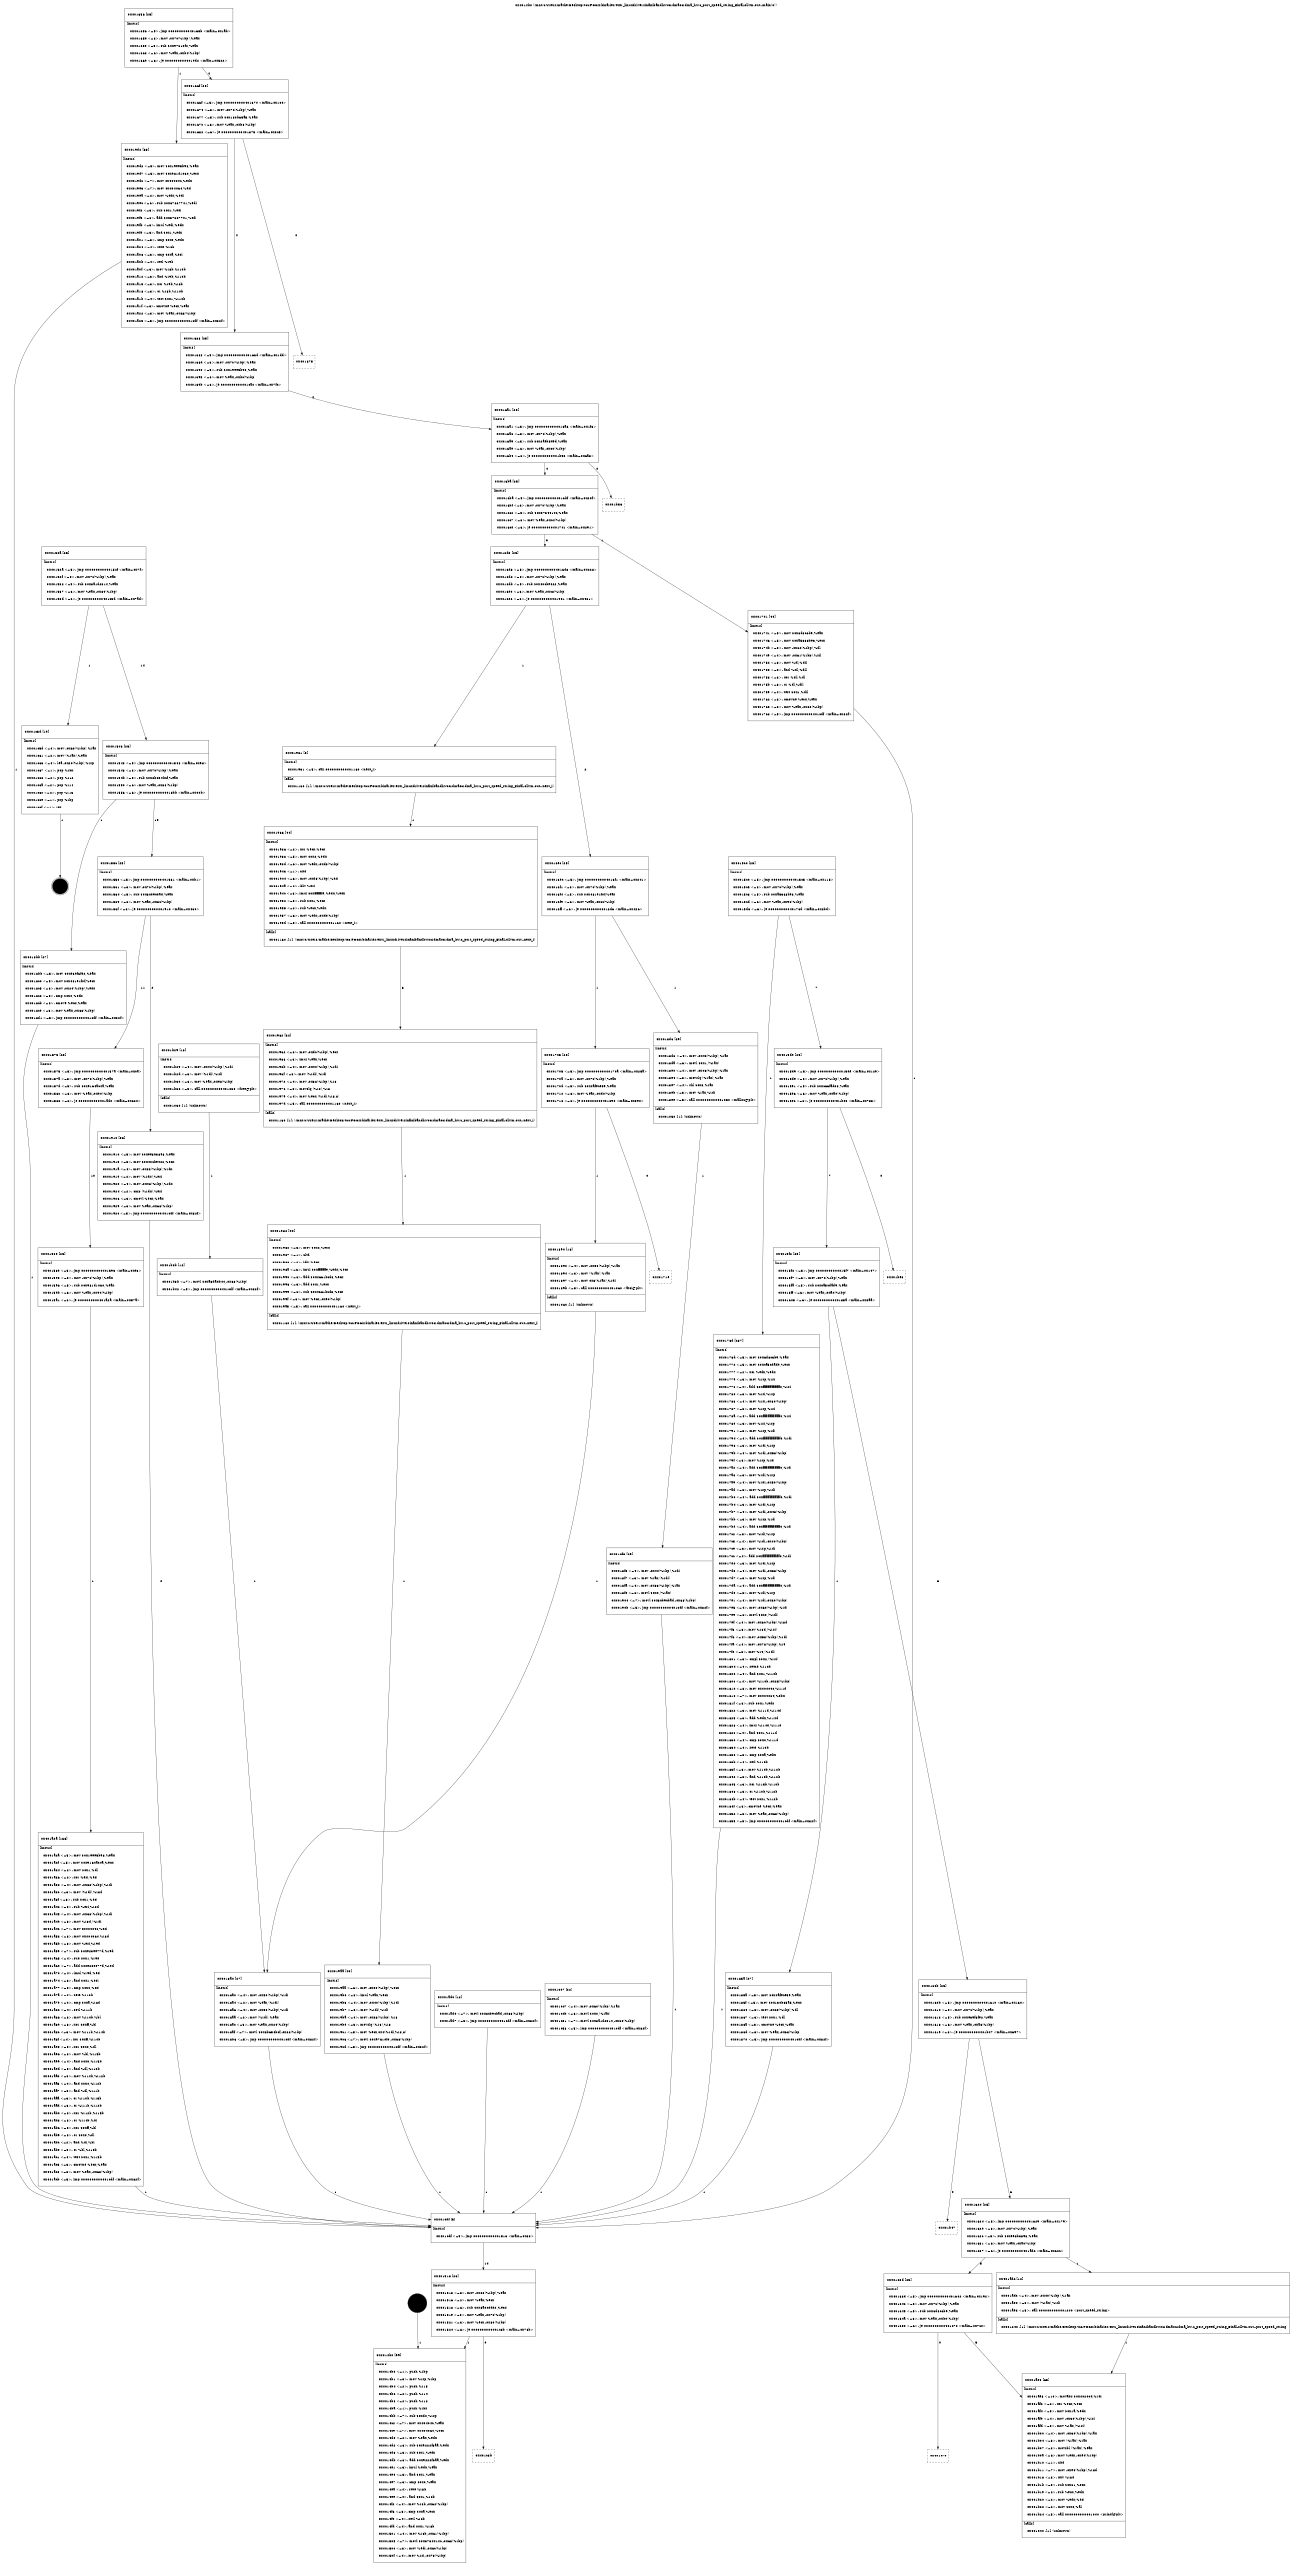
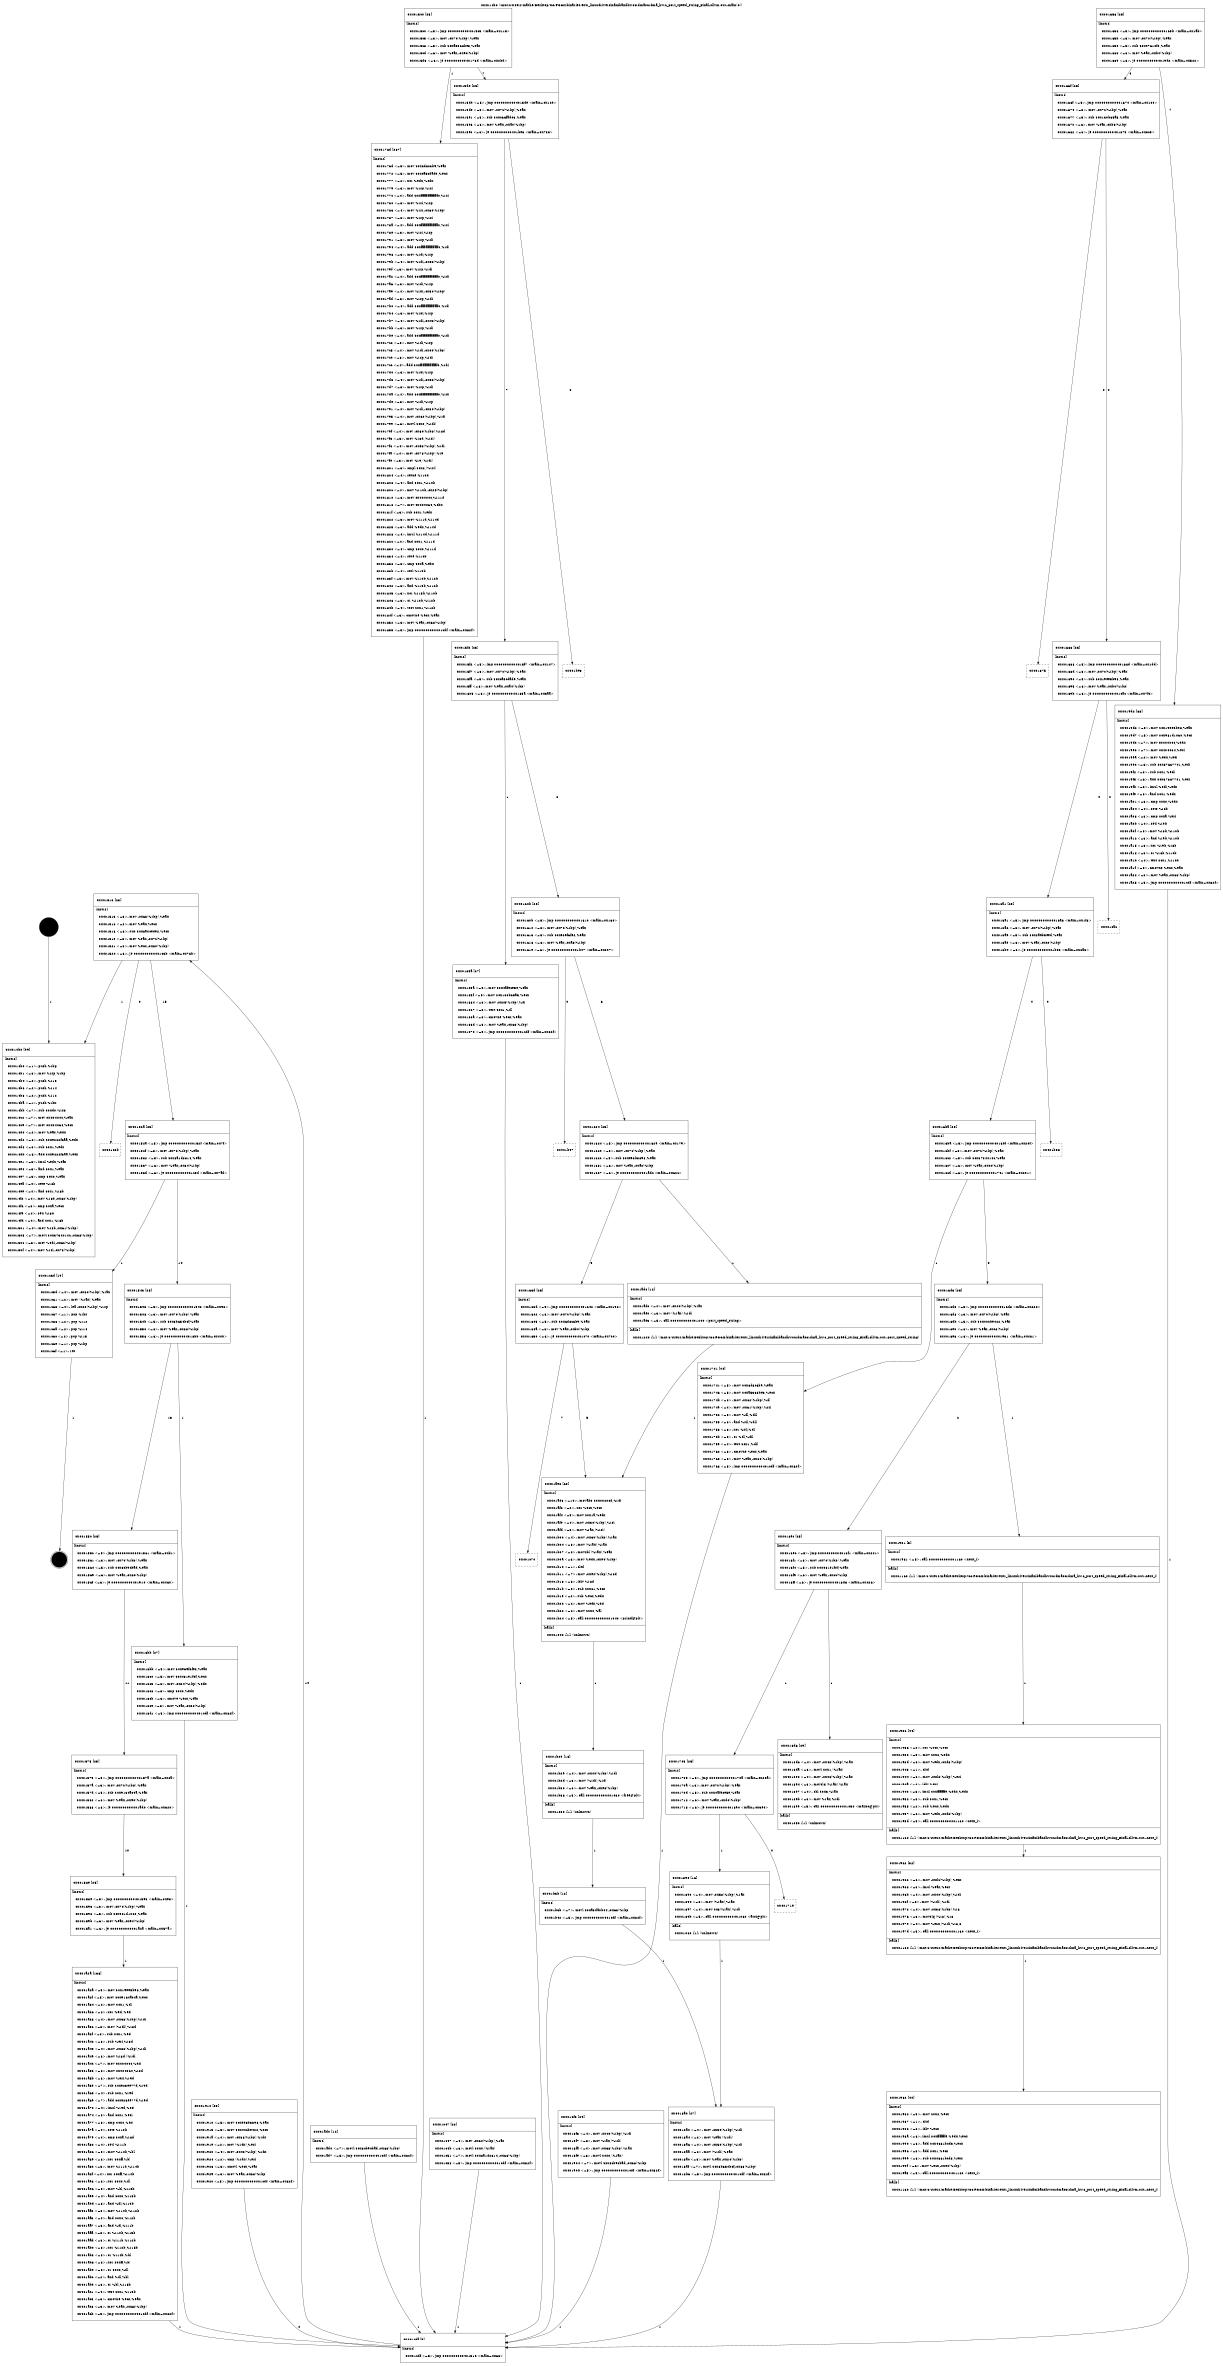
node "0x401cac": added
edge "0x401936 [44]" -> "0x401962 [32]": label " 6" -> " 1"
edge "0x40155c [25]" -> "0x401910 [33]": removed, label "2"
edge "0x401513 [23]" -> "0x40152a [25]": added, label "15"
edge "0x4018d6 [29]" -> "0x4018f3 [29]": removed, label "1"
edge "0x401ae8 [65]" -> "0x401b29 [18]": added, label "1"
node "0x4019aa [40]": removed
edge "0x40163d [25]" -> "0x401c70": label " 0" -> " 7"
